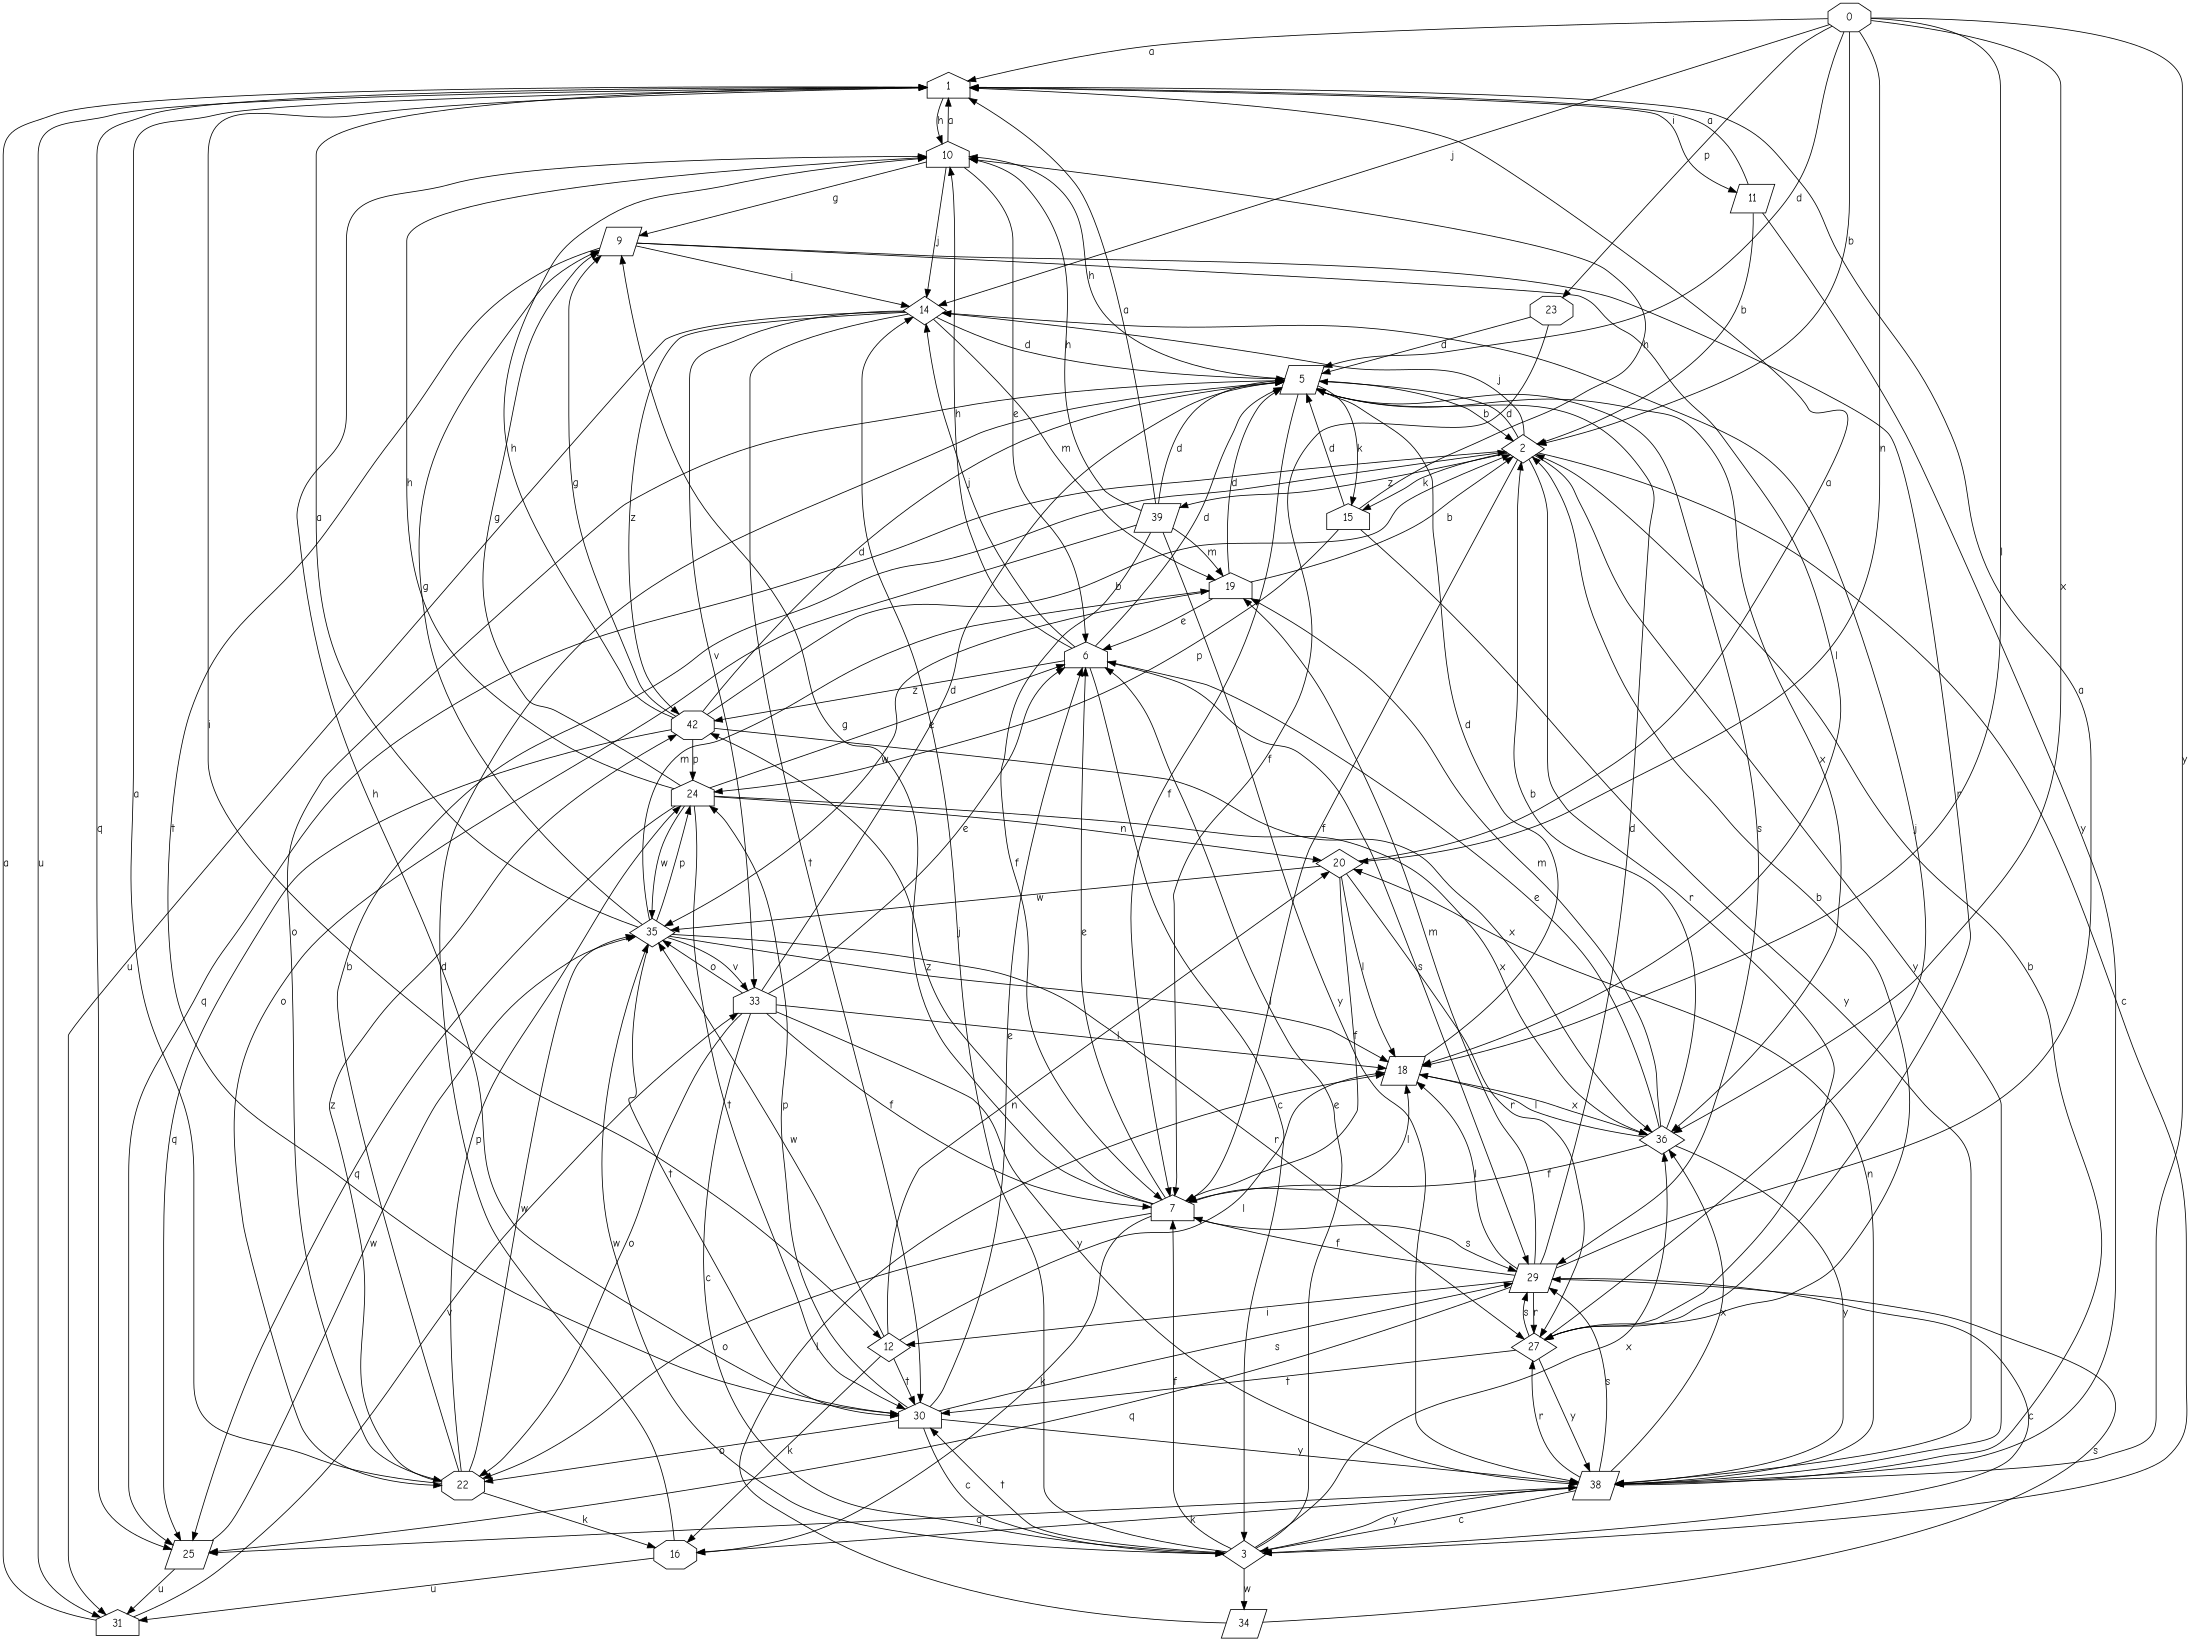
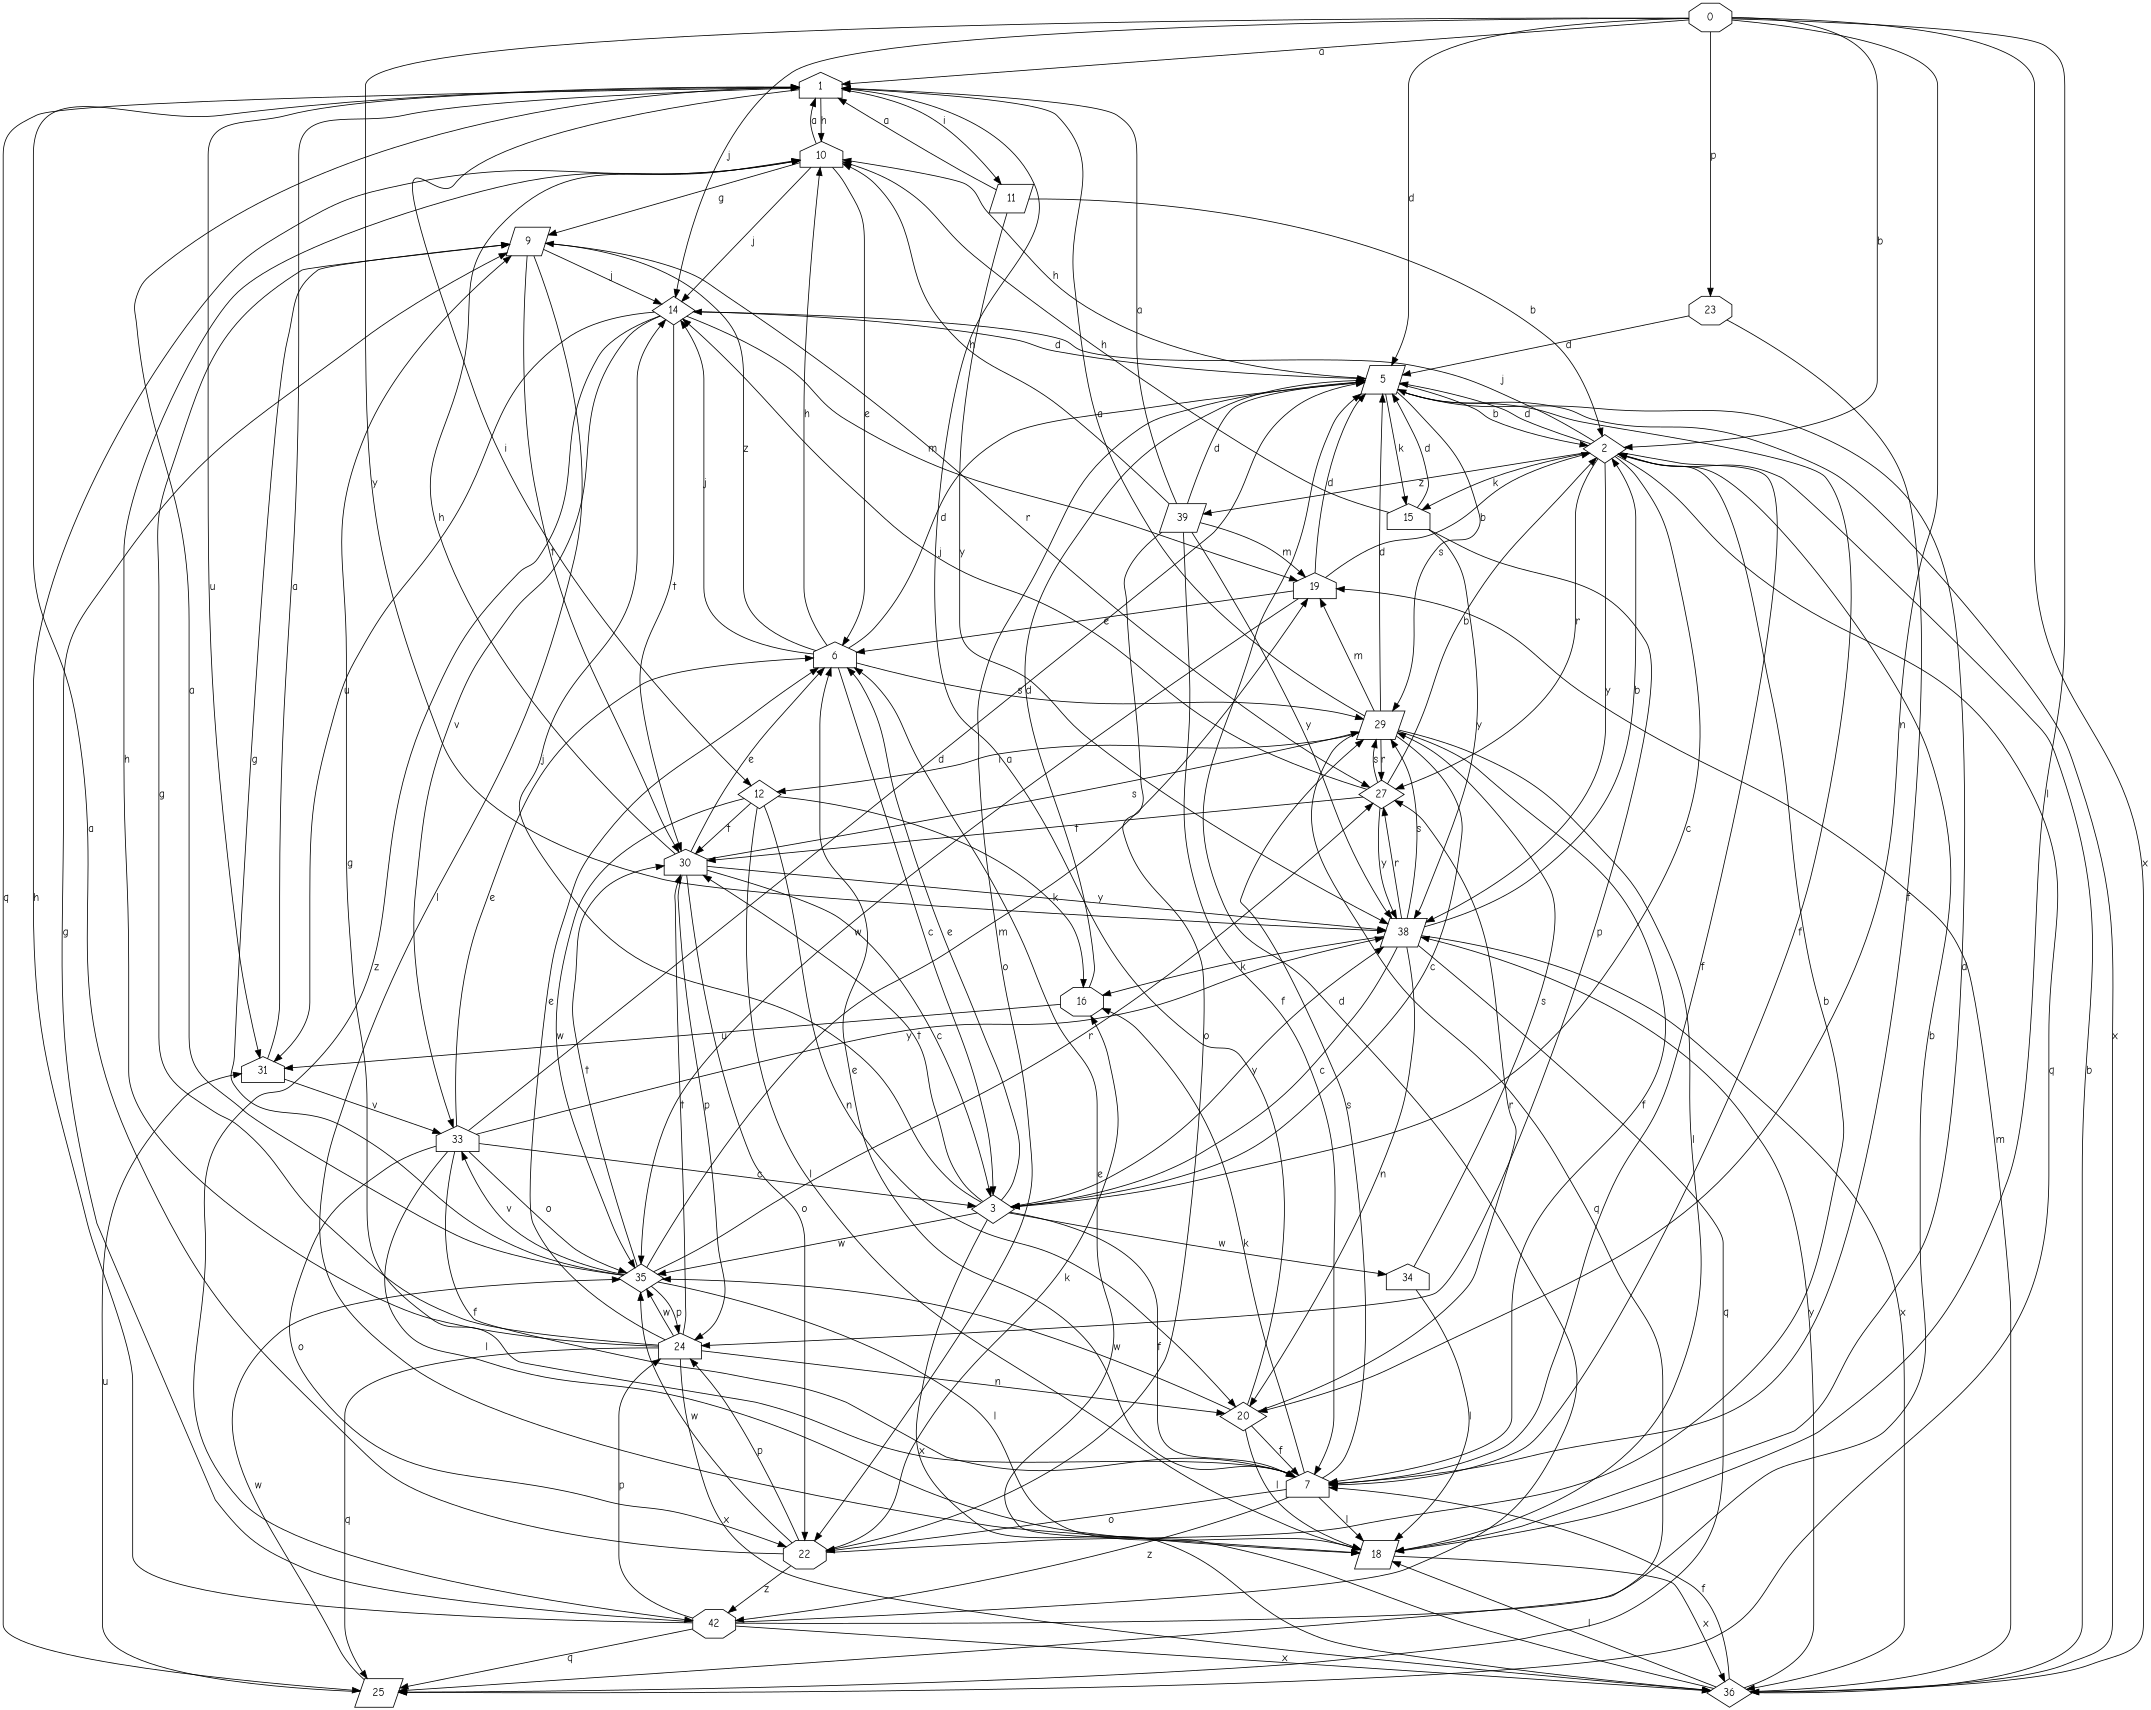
edge "6" -> "42": now "6" -> "9"
node "34": shape parallelogram -> house
